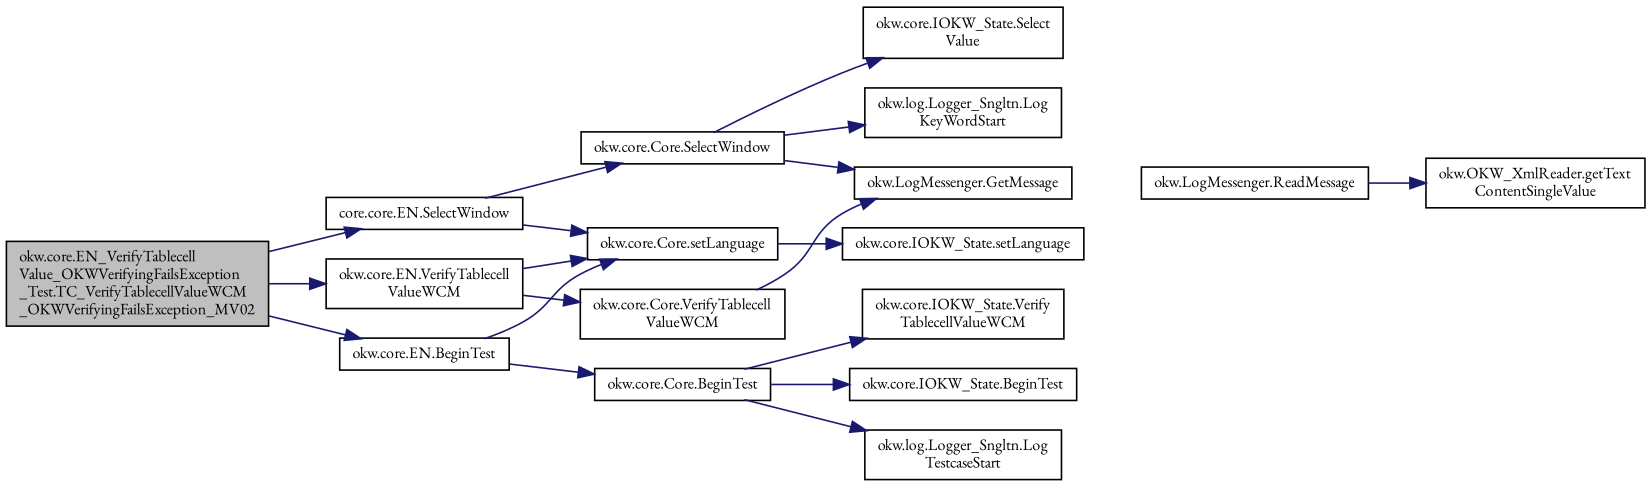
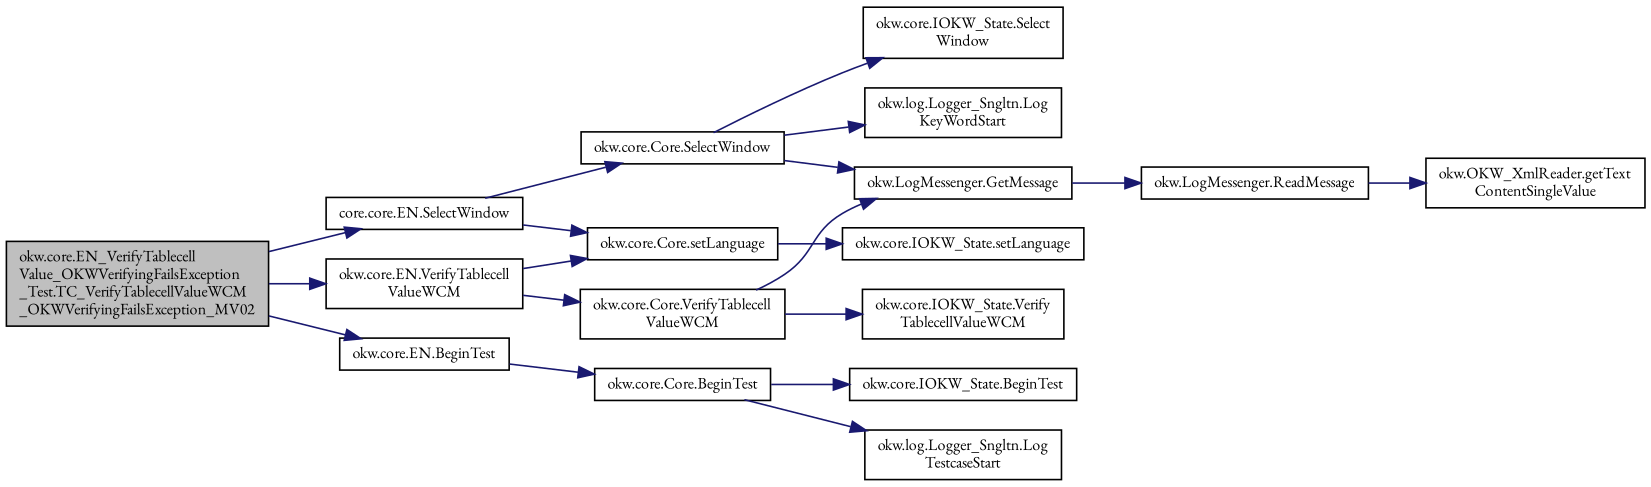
node "okw.core.IOKW_State.Select Value": label "okw.core.IOKW_State.Select Value" -> "okw.core.IOKW_State.Select Window"
edge "okw.LogMessenger.GetMessage" -> "okw.LogMessenger.ReadMessage": added
edge "okw.core.EN.BeginTest" -> "okw.core.Core.setLanguage": removed
edge "okw.core.Core.BeginTest" -> "okw.core.IOKW_State.Verify TablecellValueWCM": now "okw.core.Core.VerifyTablecell ValueWCM" -> "okw.core.IOKW_State.Verify TablecellValueWCM"
